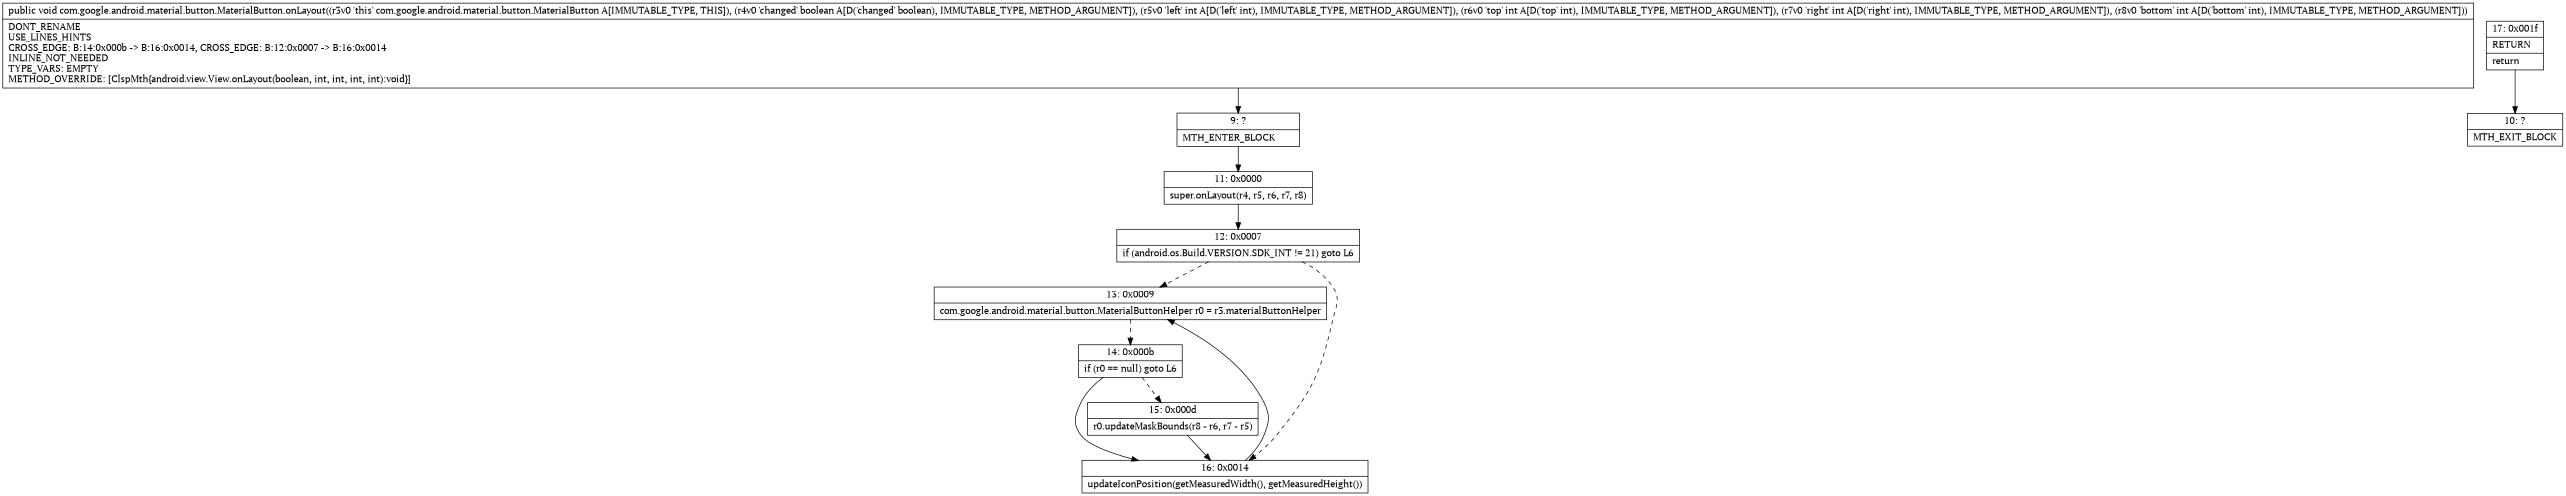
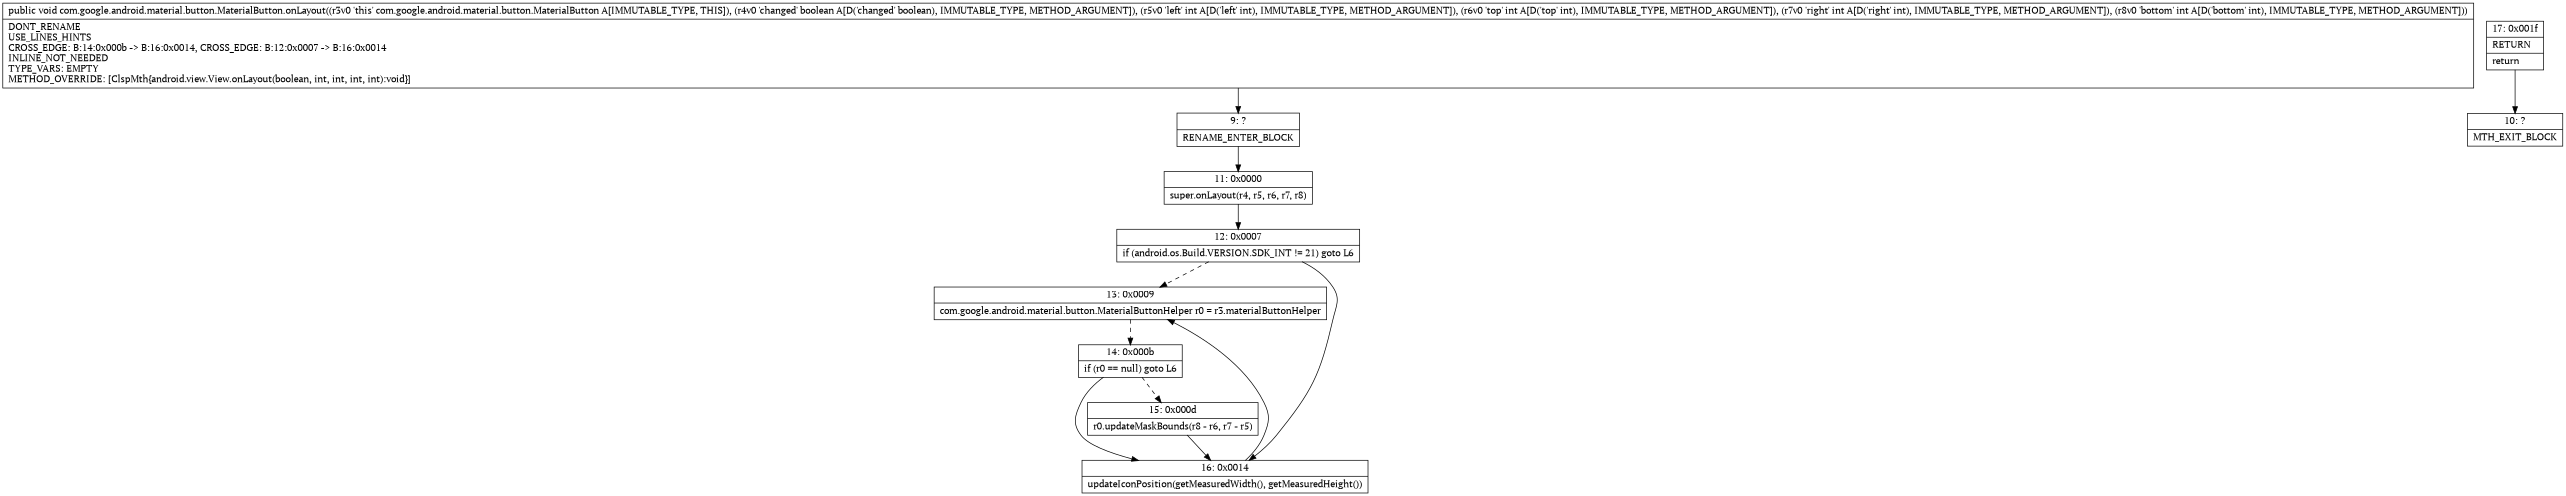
node "9: ?": text "MTH_ENTER_BLOCK" -> "RENAME_ENTER_BLOCK"
edge "12: 0x0007" -> "16: 0x0014": style dashed -> solid
